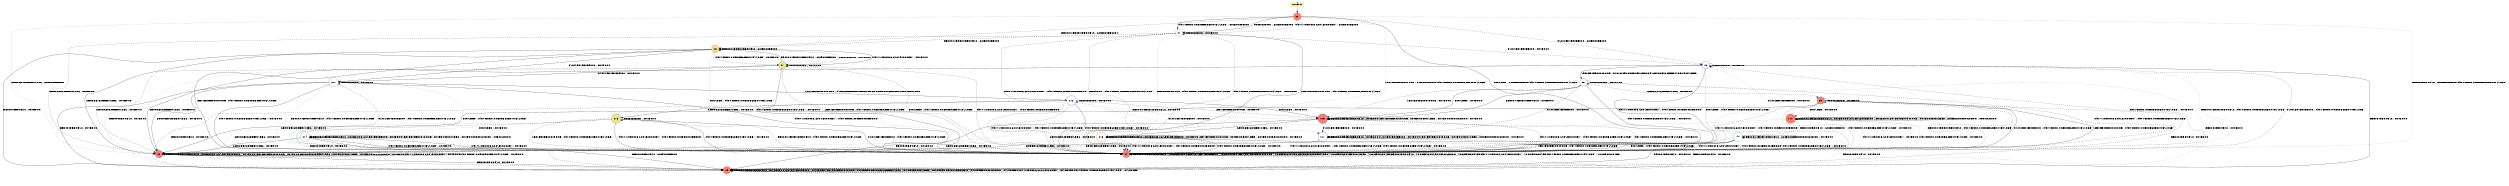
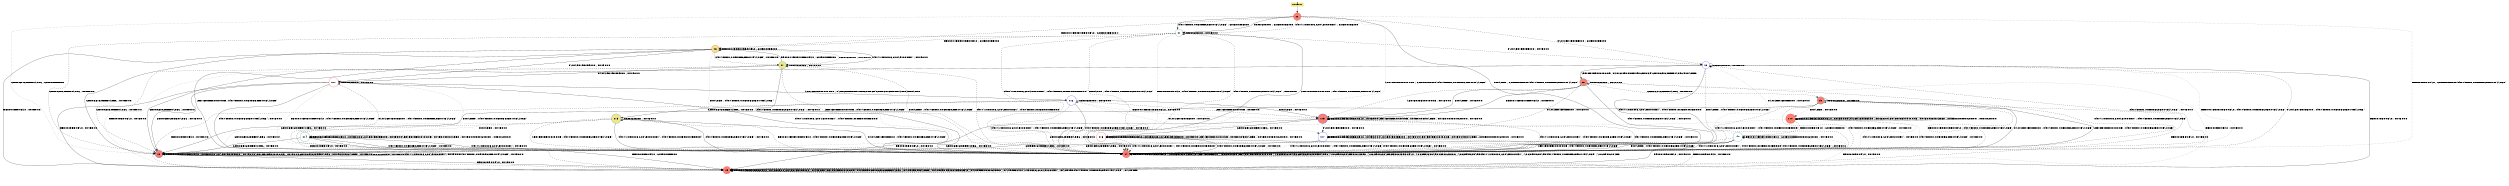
node "s8": fillcolor white -> salmon
node "s4": color teal -> red
